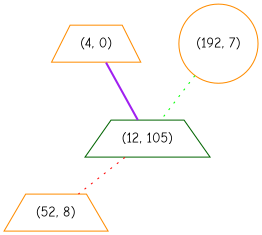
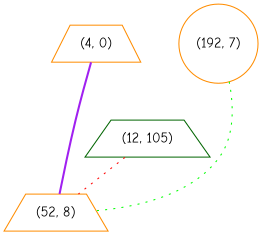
edge "(4, 0)" -- "(12, 105)": now "(4, 0)" -- "(52, 8)"
edge "(192, 7)" -- "(12, 105)": now "(192, 7)" -- "(52, 8)"
